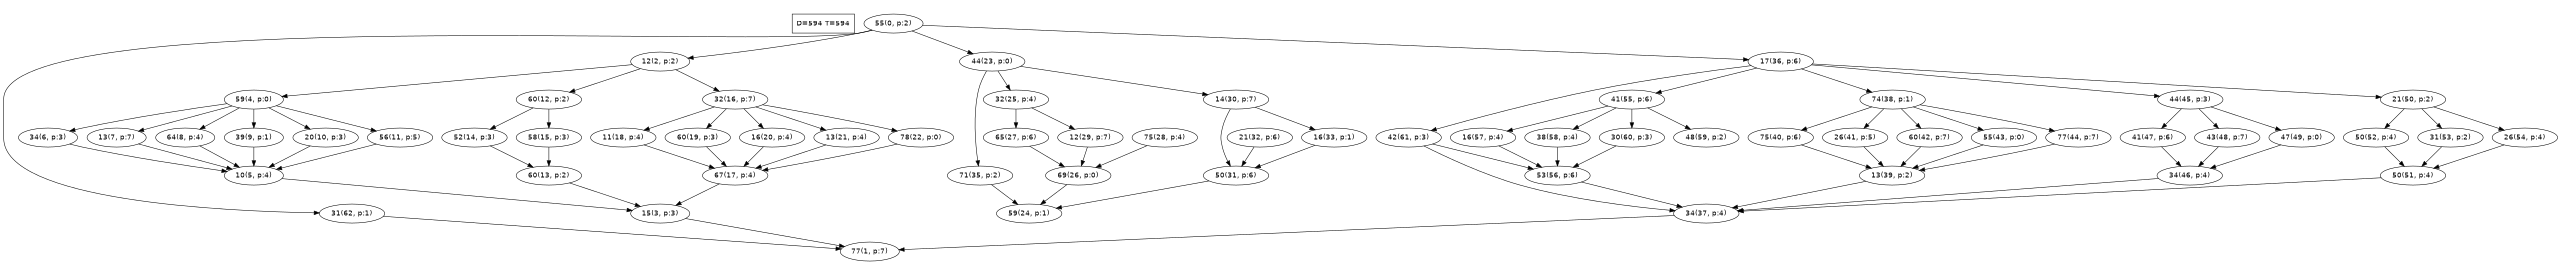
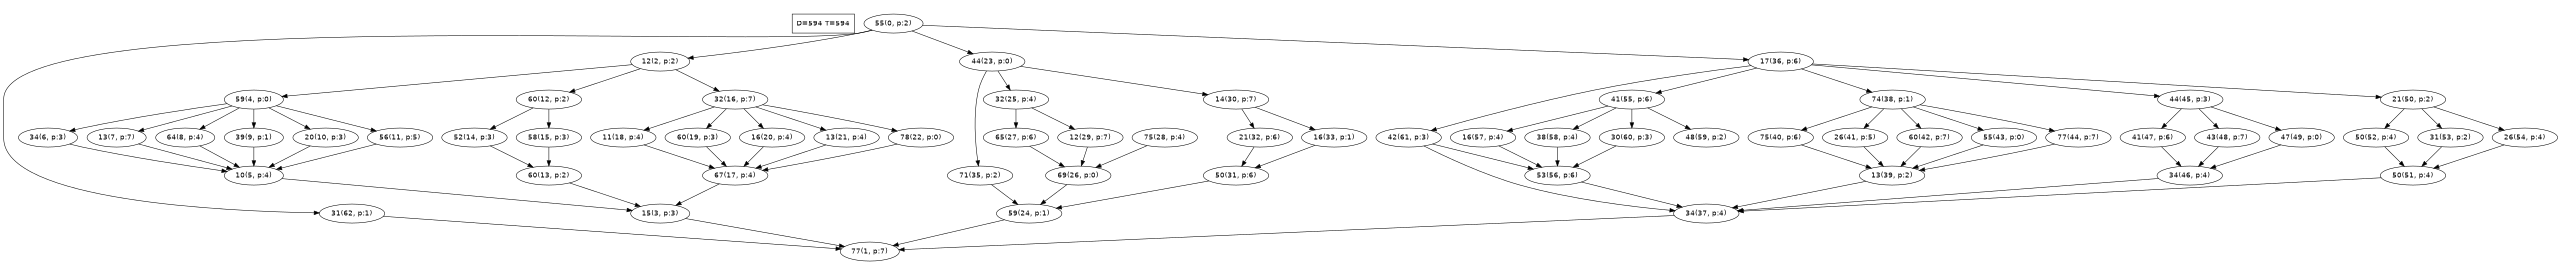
edge "14(30, p:7)" -> "50(31, p:6)": now "14(30, p:7)" -> "21(32, p:6)"
edge "59(24, p:1)" -> "77(1, p:7)": added
